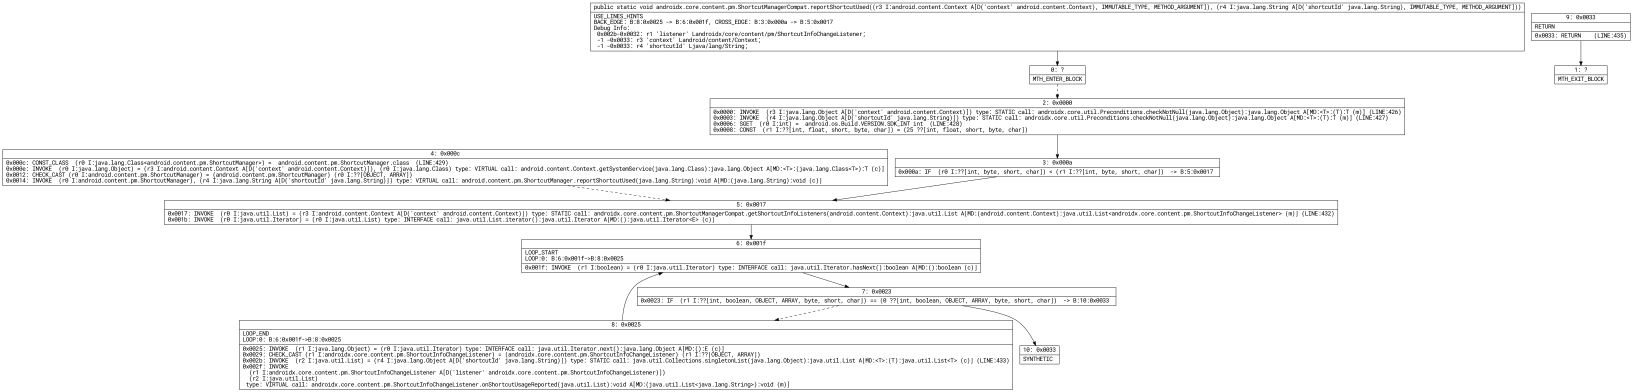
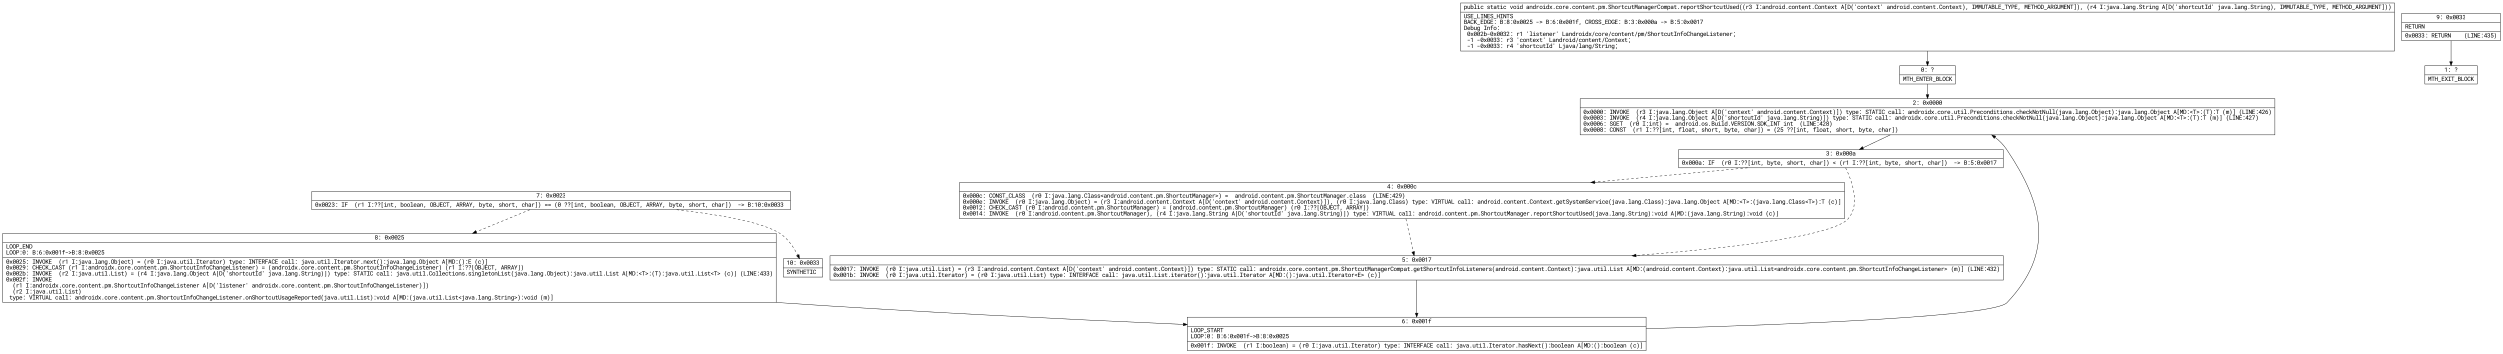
edge "0: ?" -> "2: 0x0000": style dashed -> solid
edge "3: 0x000a" -> "4: 0x000c": added
edge "3: 0x000a" -> "5: 0x0017": style solid -> dashed
edge "6: 0x001f" -> "7: 0x0023": now "6: 0x001f" -> "2: 0x0000"
edge "7: 0x0023" -> "10: 0x0033": style solid -> dashed
